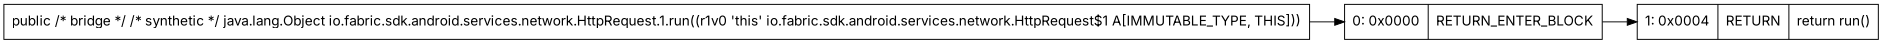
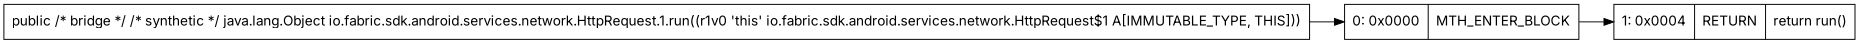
node "0: 0x0000": text "RETURN_ENTER_BLOCK" -> "MTH_ENTER_BLOCK"
